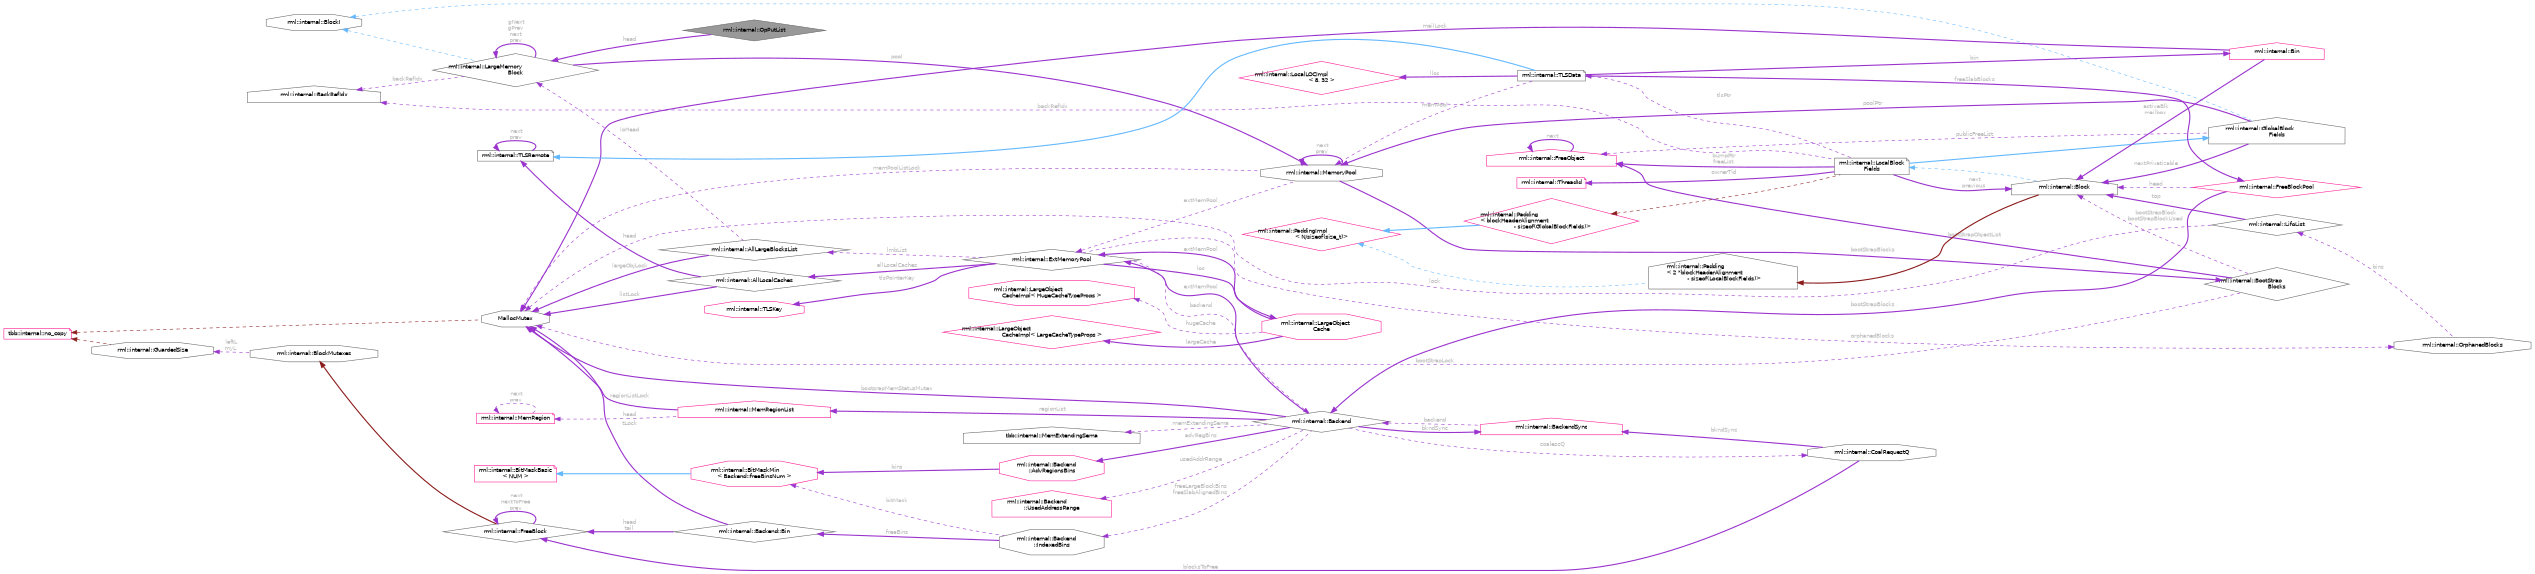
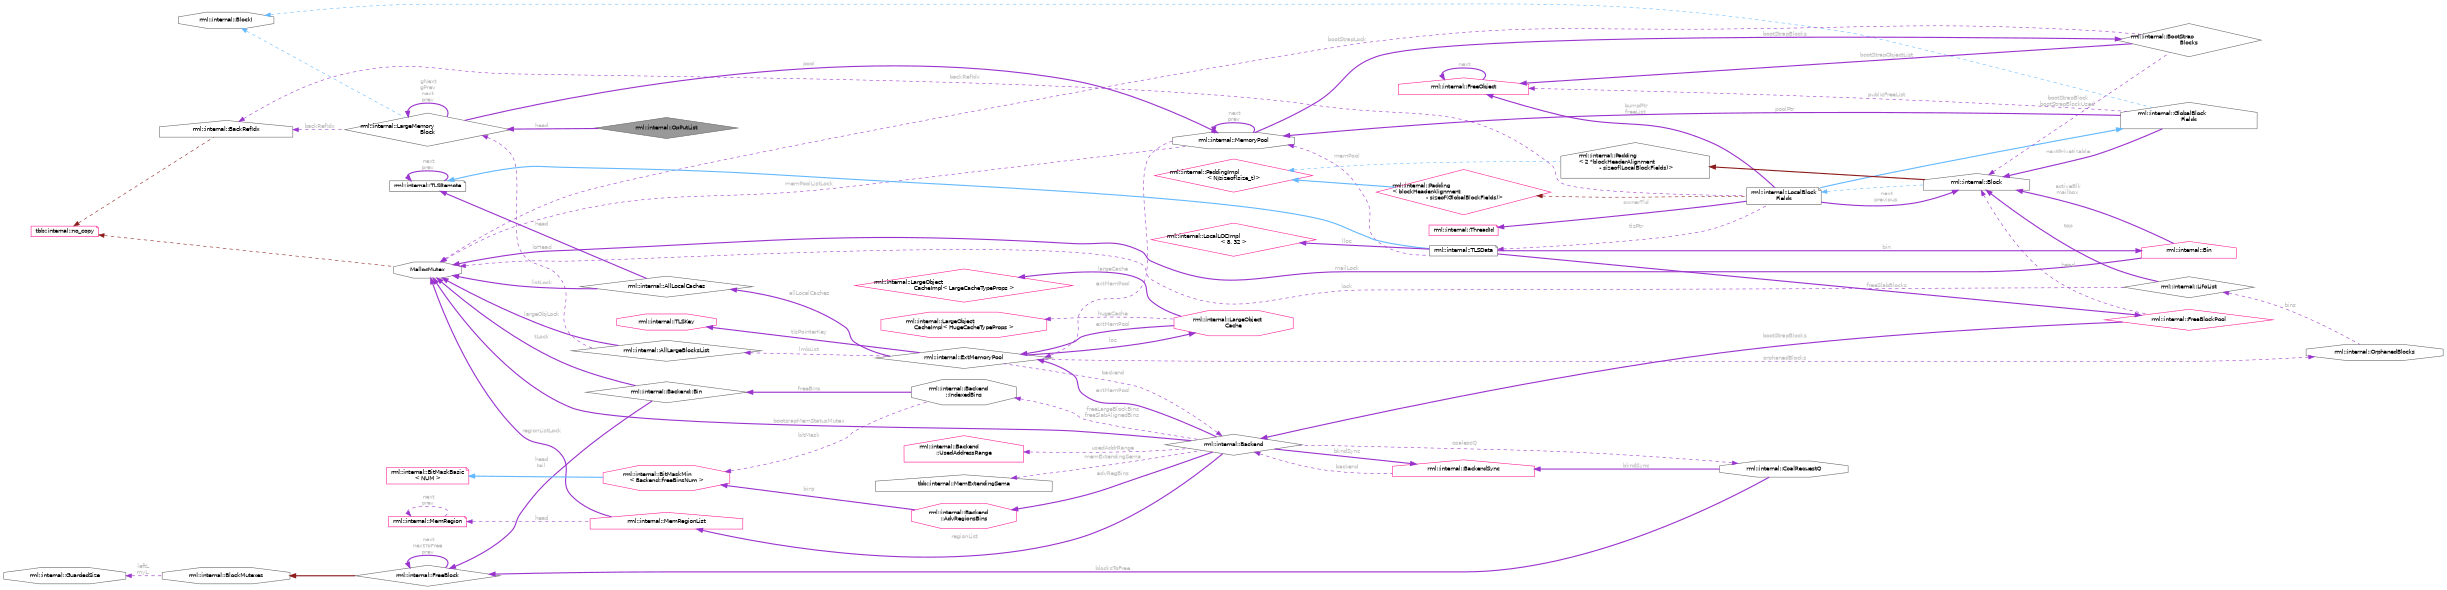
edge "rml::internal::GuardedSize" -> "tbb::internal::no_copy": now "rml::internal::BackRefIdx" -> "tbb::internal::no_copy"
